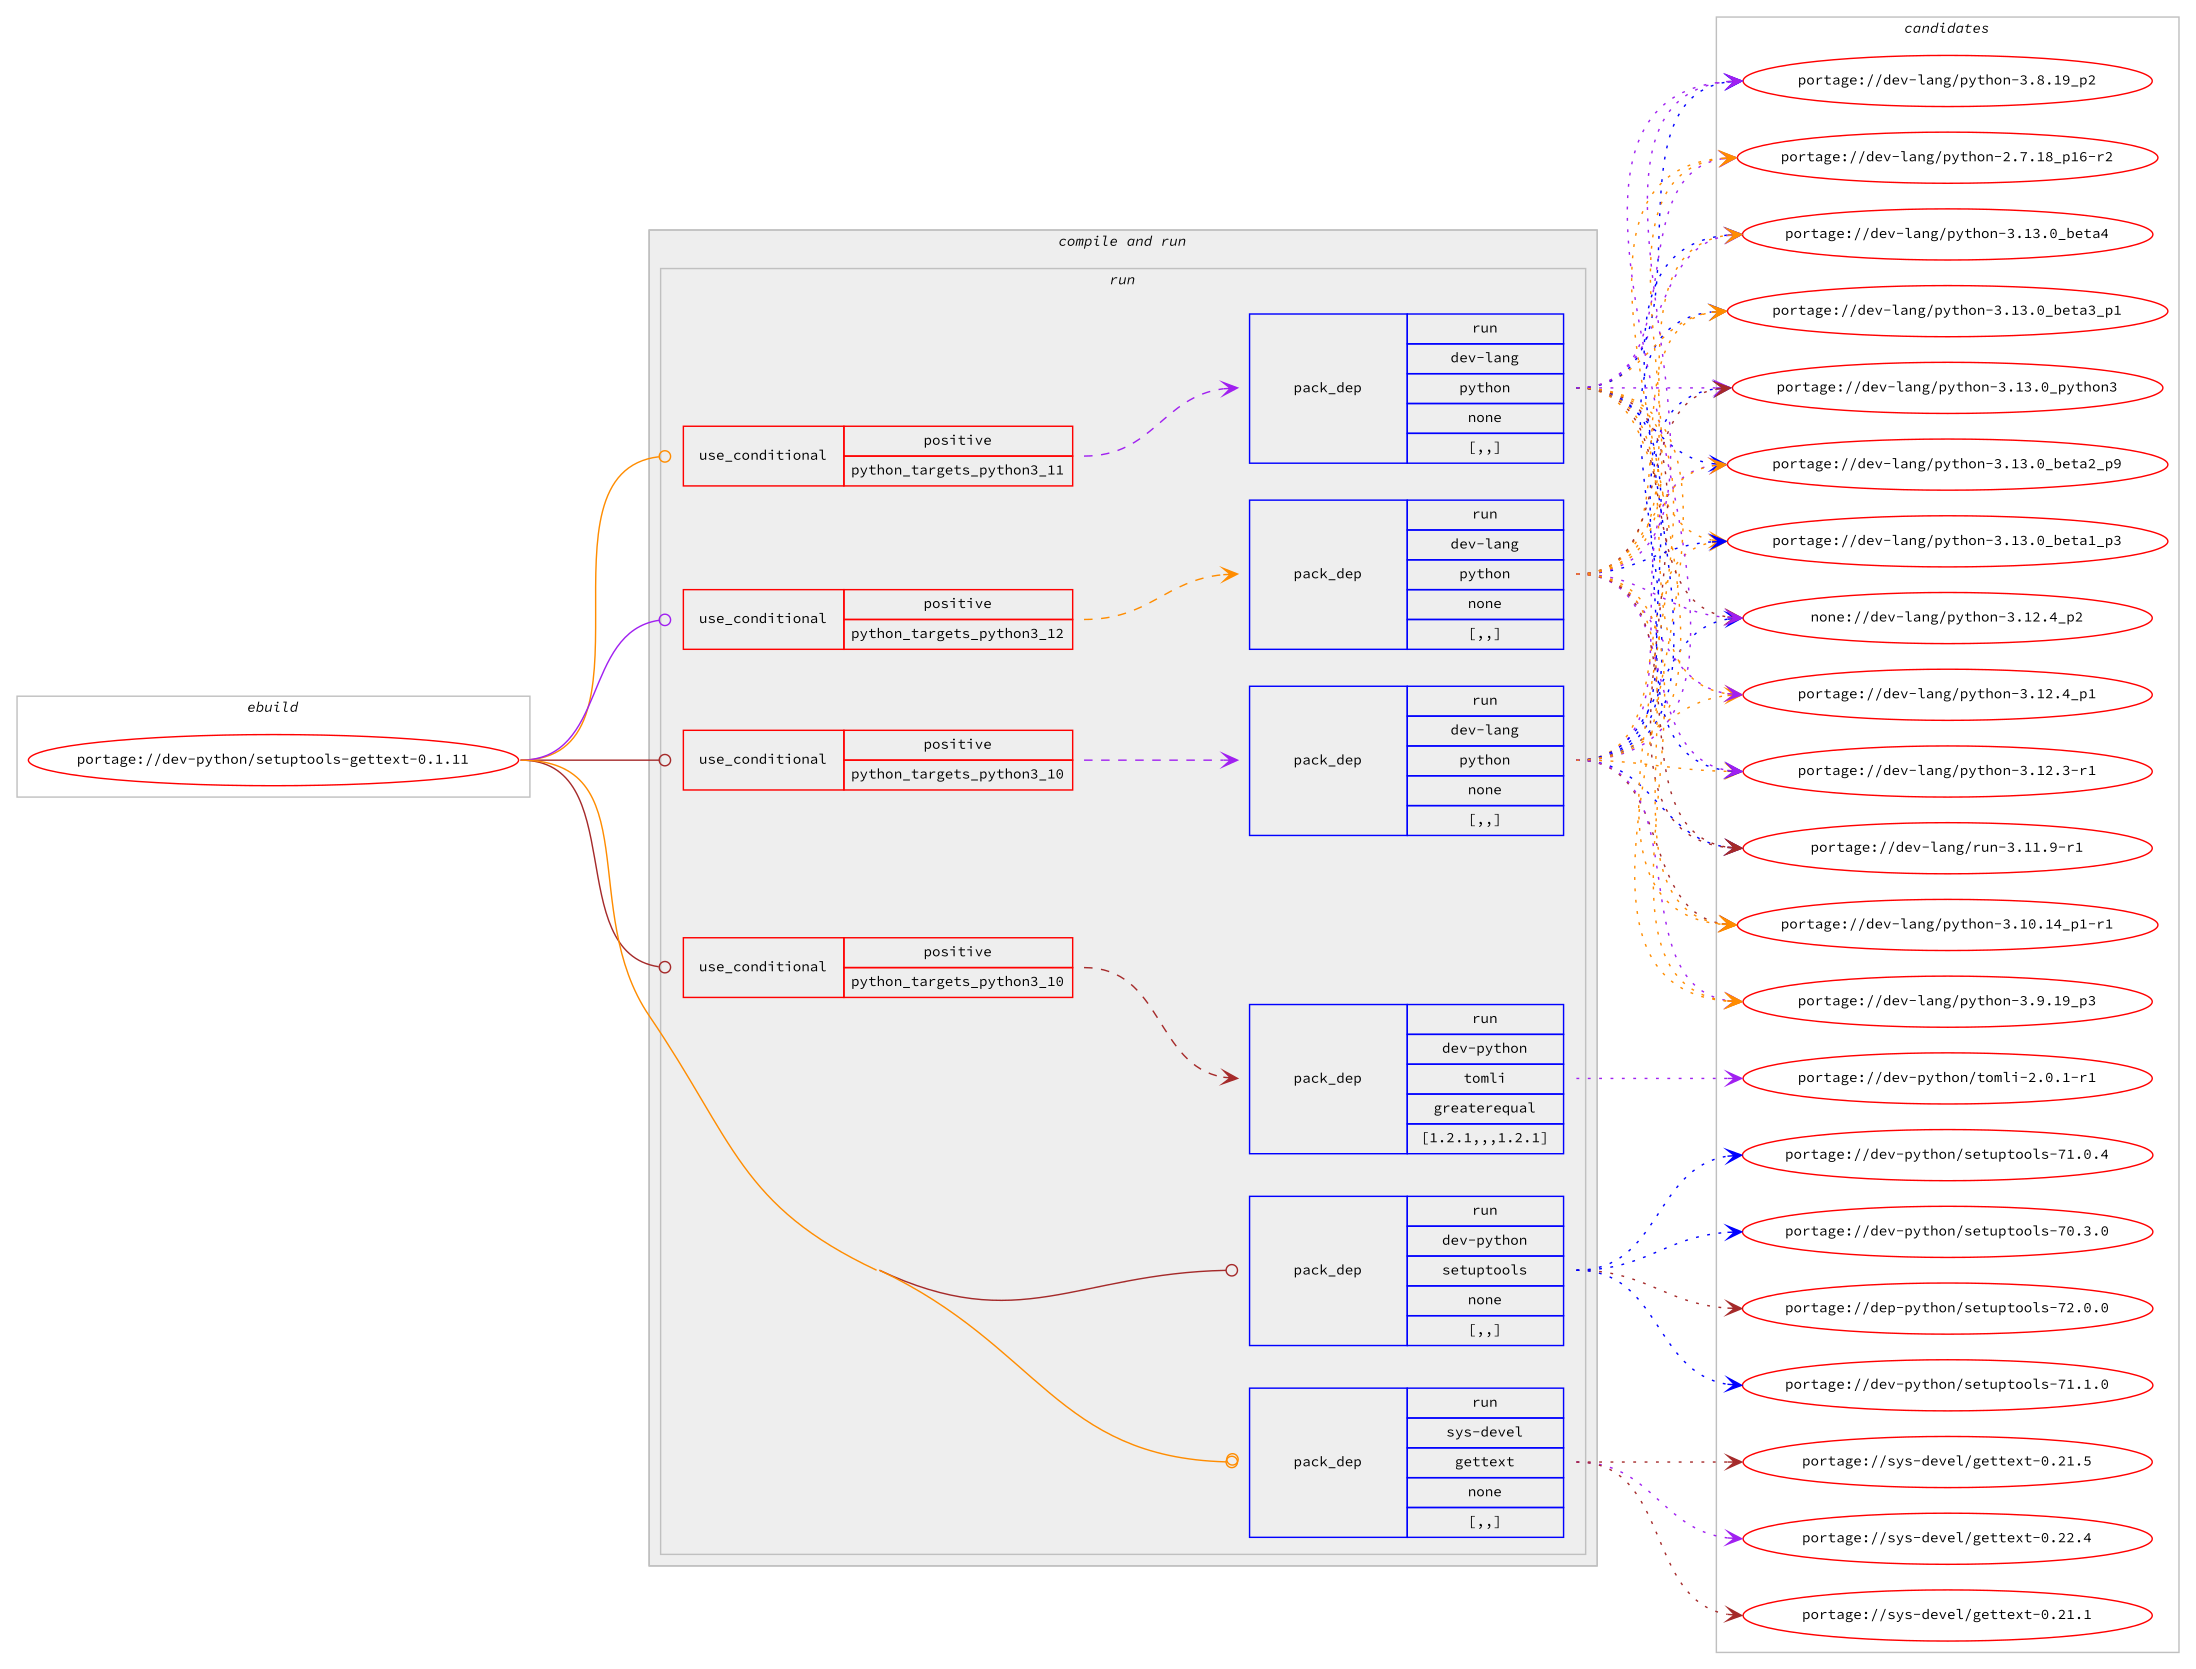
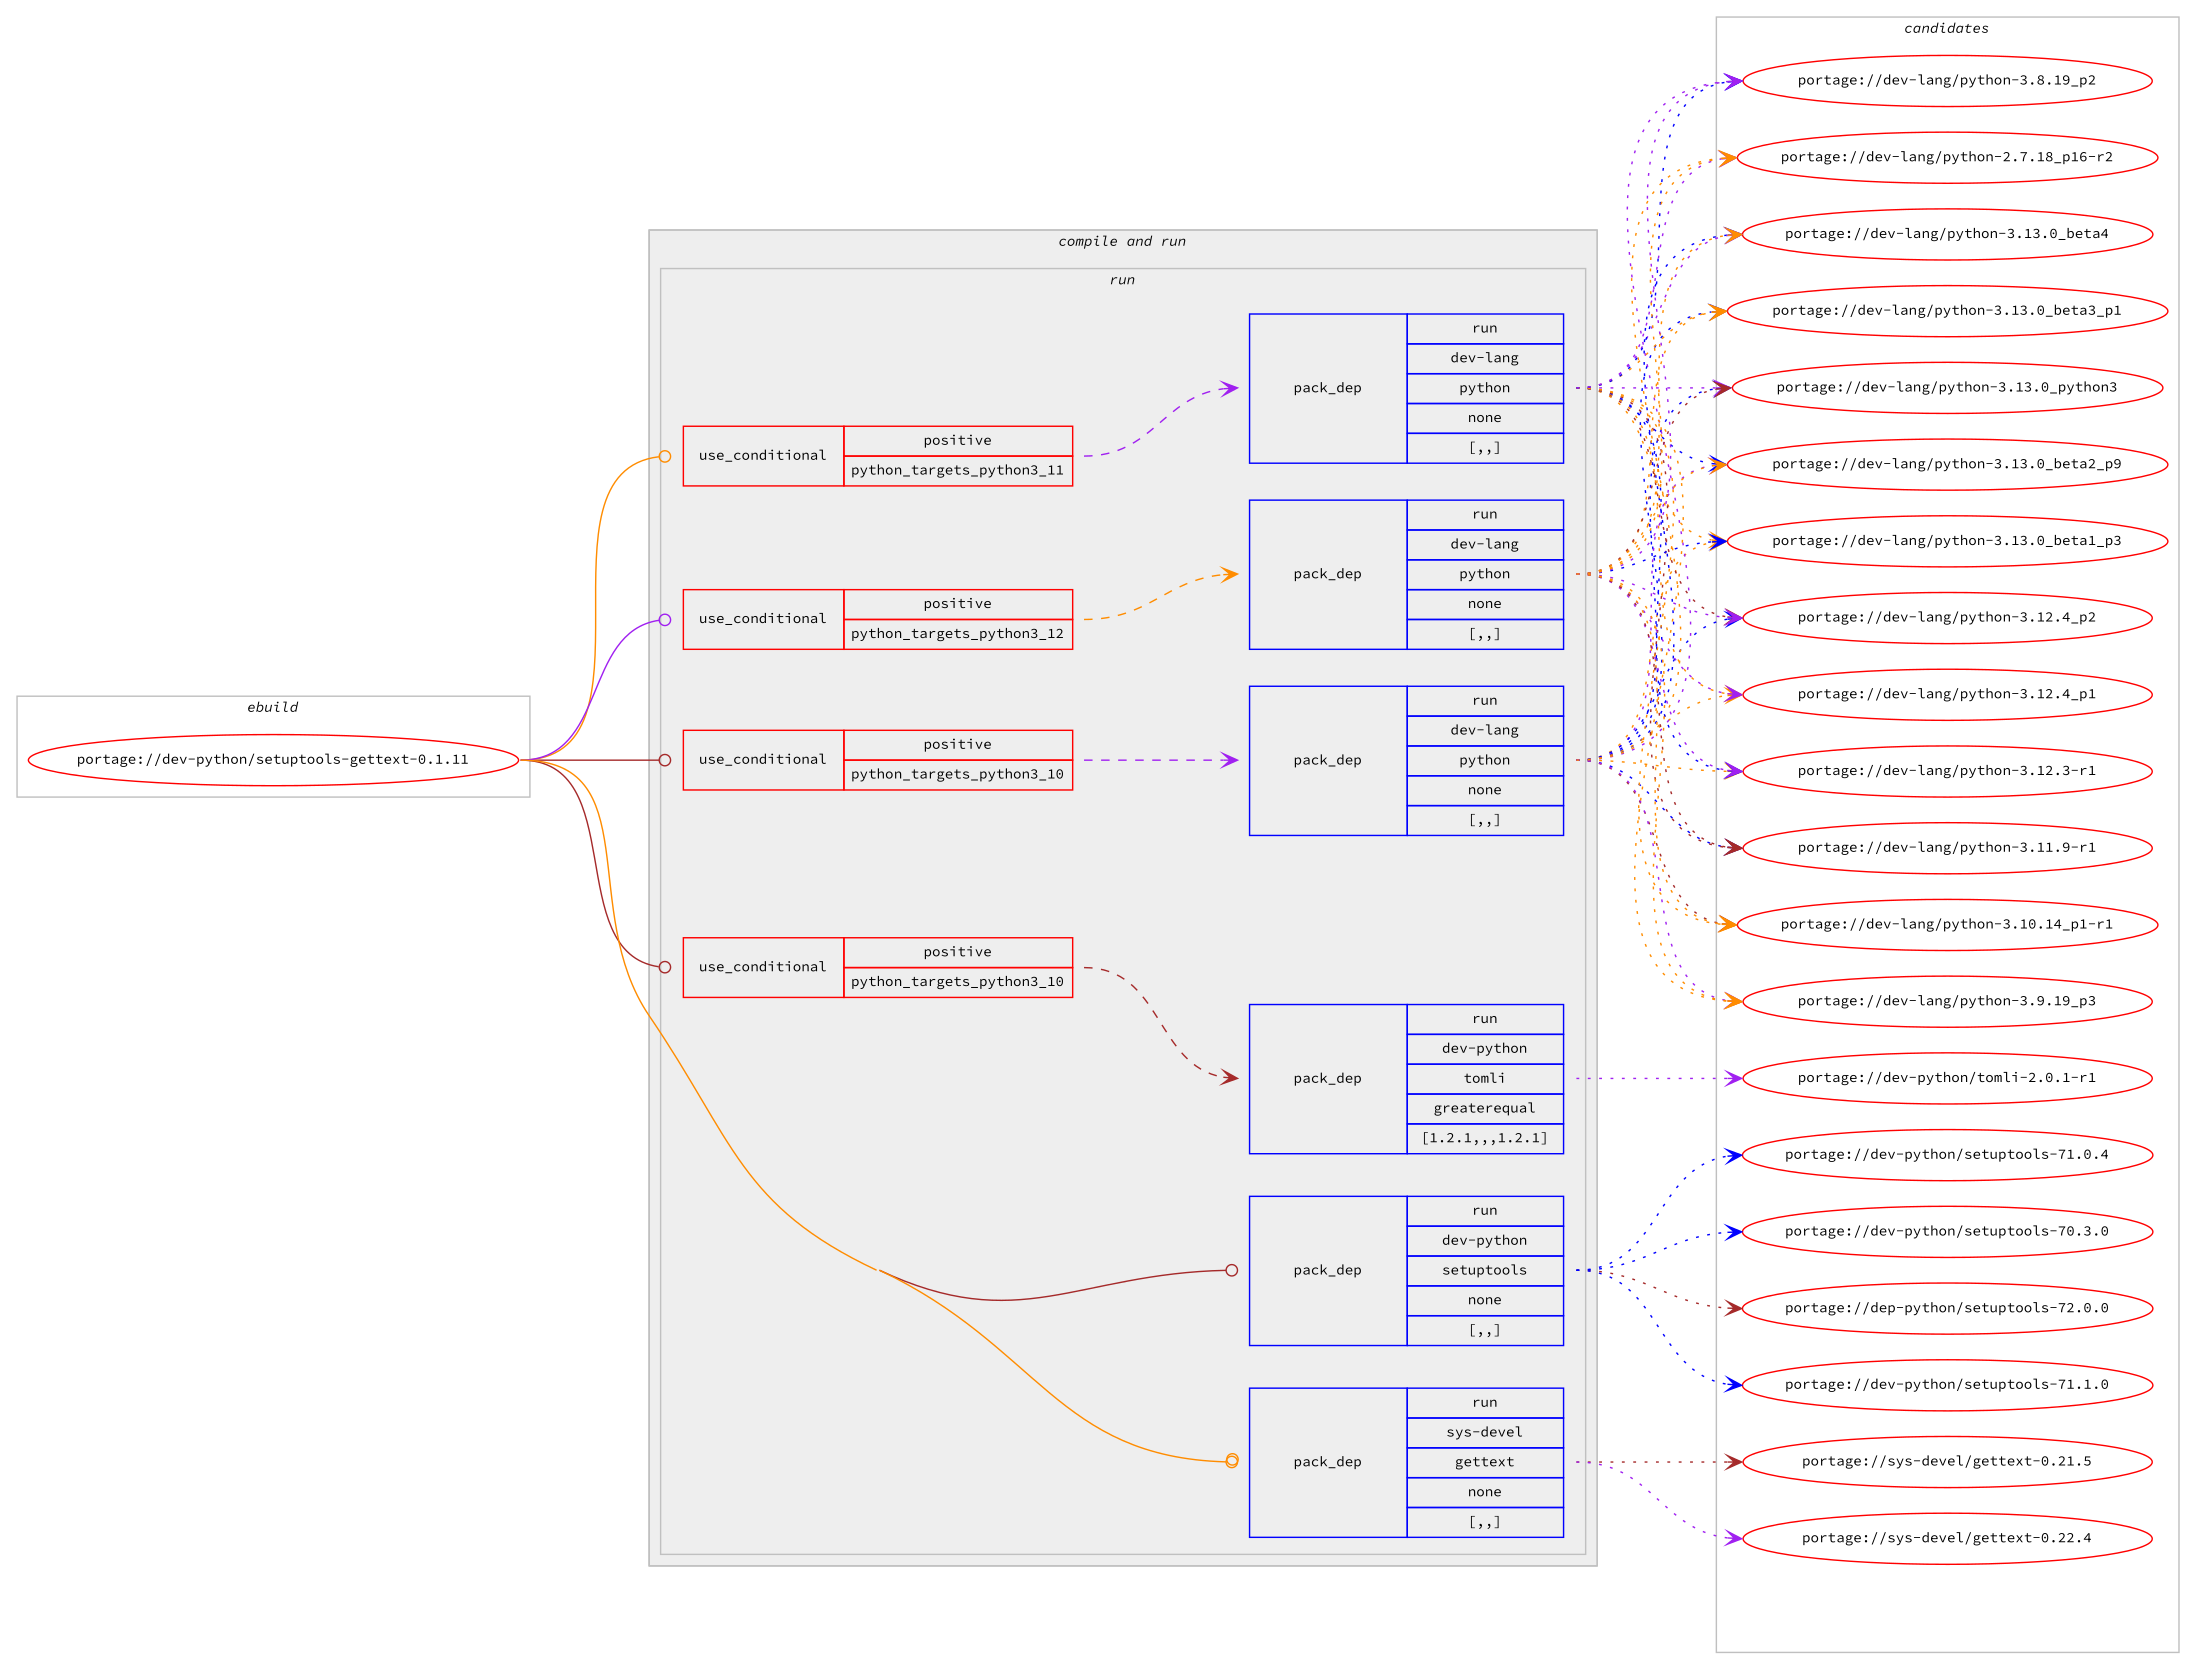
node "none://dev-lang/python-3.12.4_p2": label "none://dev-lang/python-3.12.4_p2" -> "portage://dev-lang/python-3.12.4_p2"
node "portage://dev-lang/run-3.11.9-r1": label "portage://dev-lang/run-3.11.9-r1" -> "portage://dev-lang/python-3.11.9-r1"
node "portage://sys-devel/gettext-0.21.1": removed
